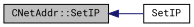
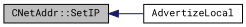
node "SetIP": label "SetIP" -> "AdvertizeLocal"
